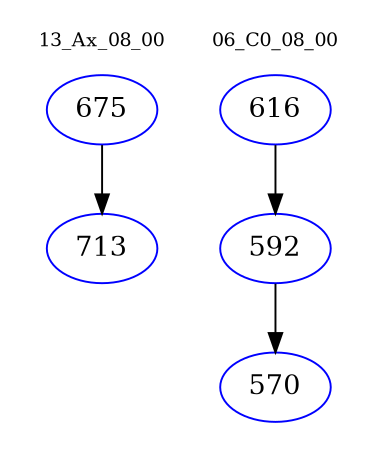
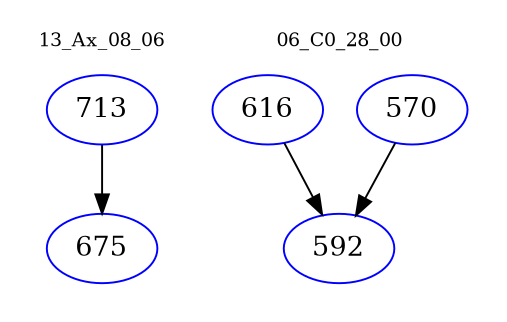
cluster "13_Ax_08_00": label "13_Ax_08_00" -> "13_Ax_08_06"
cluster "06_C0_08_00": label "06_C0_08_00" -> "06_C0_28_00"
edge "675" -> "713": reversed
edge "592" -> "570": reversed
